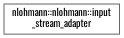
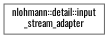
node "nlohmann::nlohmann::input _stream_adapter": label "nlohmann::nlohmann::input _stream_adapter" -> "nlohmann::detail::input _stream_adapter"
